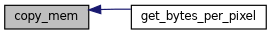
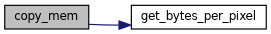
edge "get_bytes_per_pixel" -> "copy_mem": reversed
